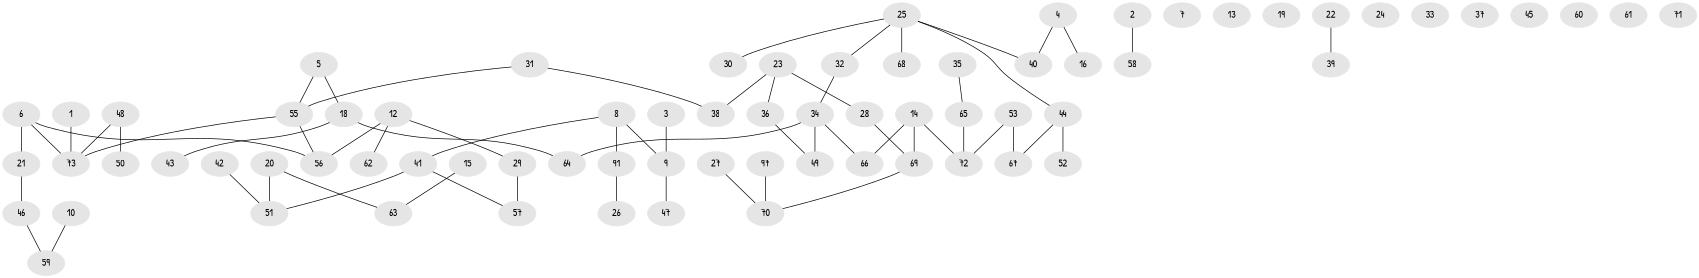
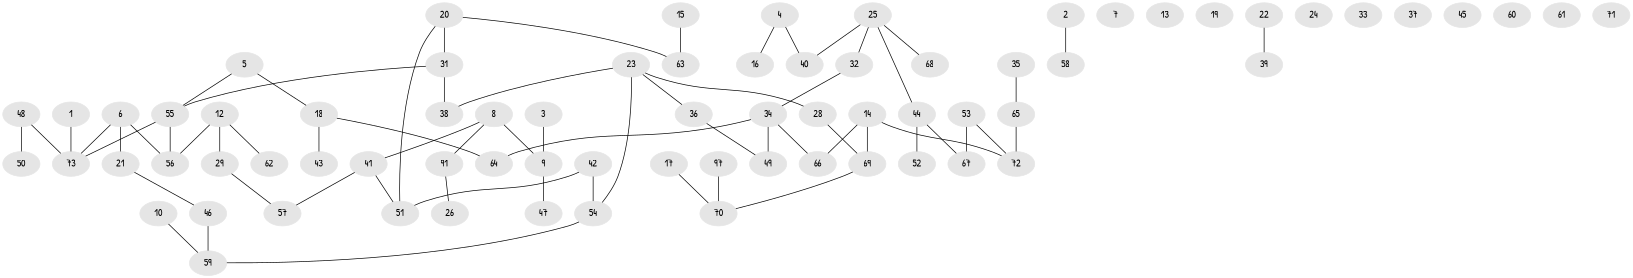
edge "20" -- "31": added
node "30": removed
node "27": label "27" -> "17"
node "54": added
